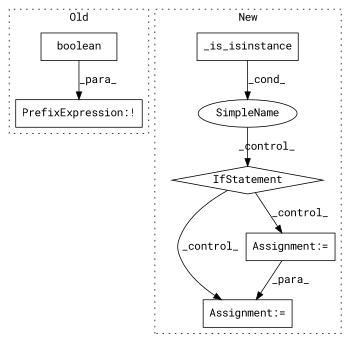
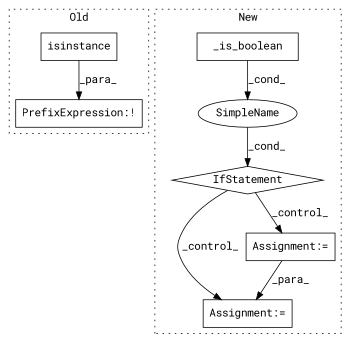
node "boolean": label "boolean" -> "isinstance"
node "_is_isinstance": label "_is_isinstance" -> "_is_boolean"
edge "SimpleName" -> "IfStatement": label "_control_" -> "_cond_"
